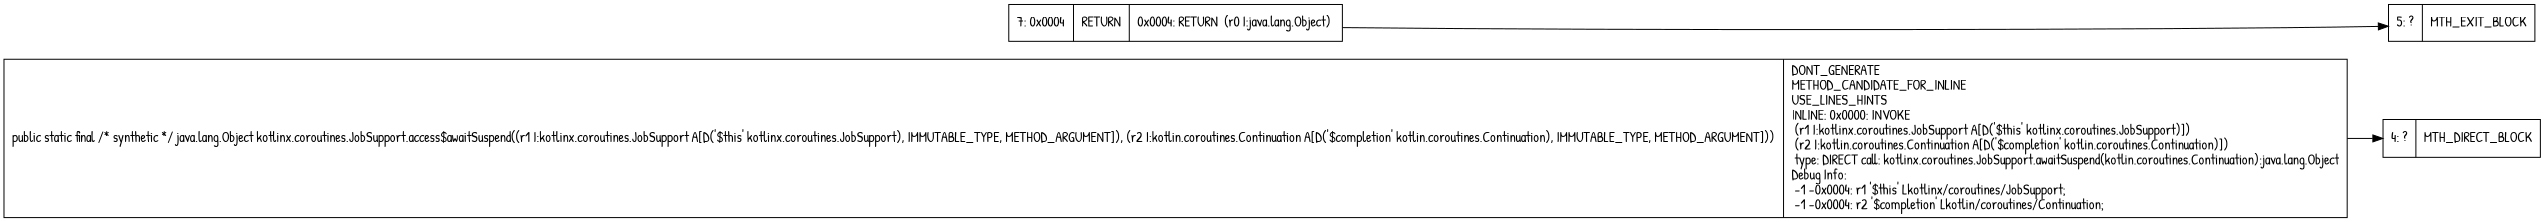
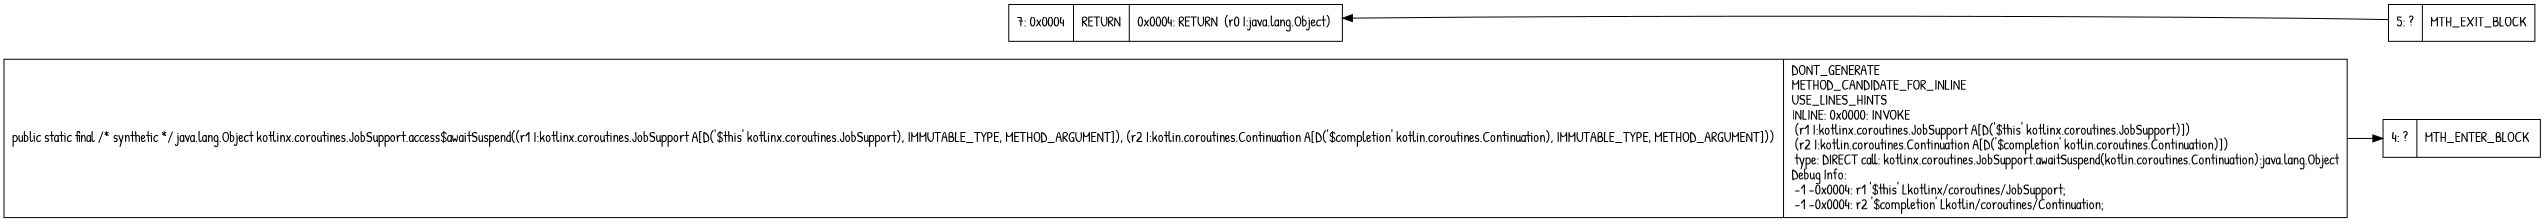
edge "7: 0x0004" -> "5: ?": reversed
node "4: ?": text "MTH_DIRECT_BLOCK" -> "MTH_ENTER_BLOCK"
